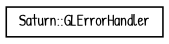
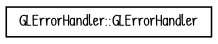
node "Saturn::GLErrorHandler": label "Saturn::GLErrorHandler" -> "GLErrorHandler::GLErrorHandler"
